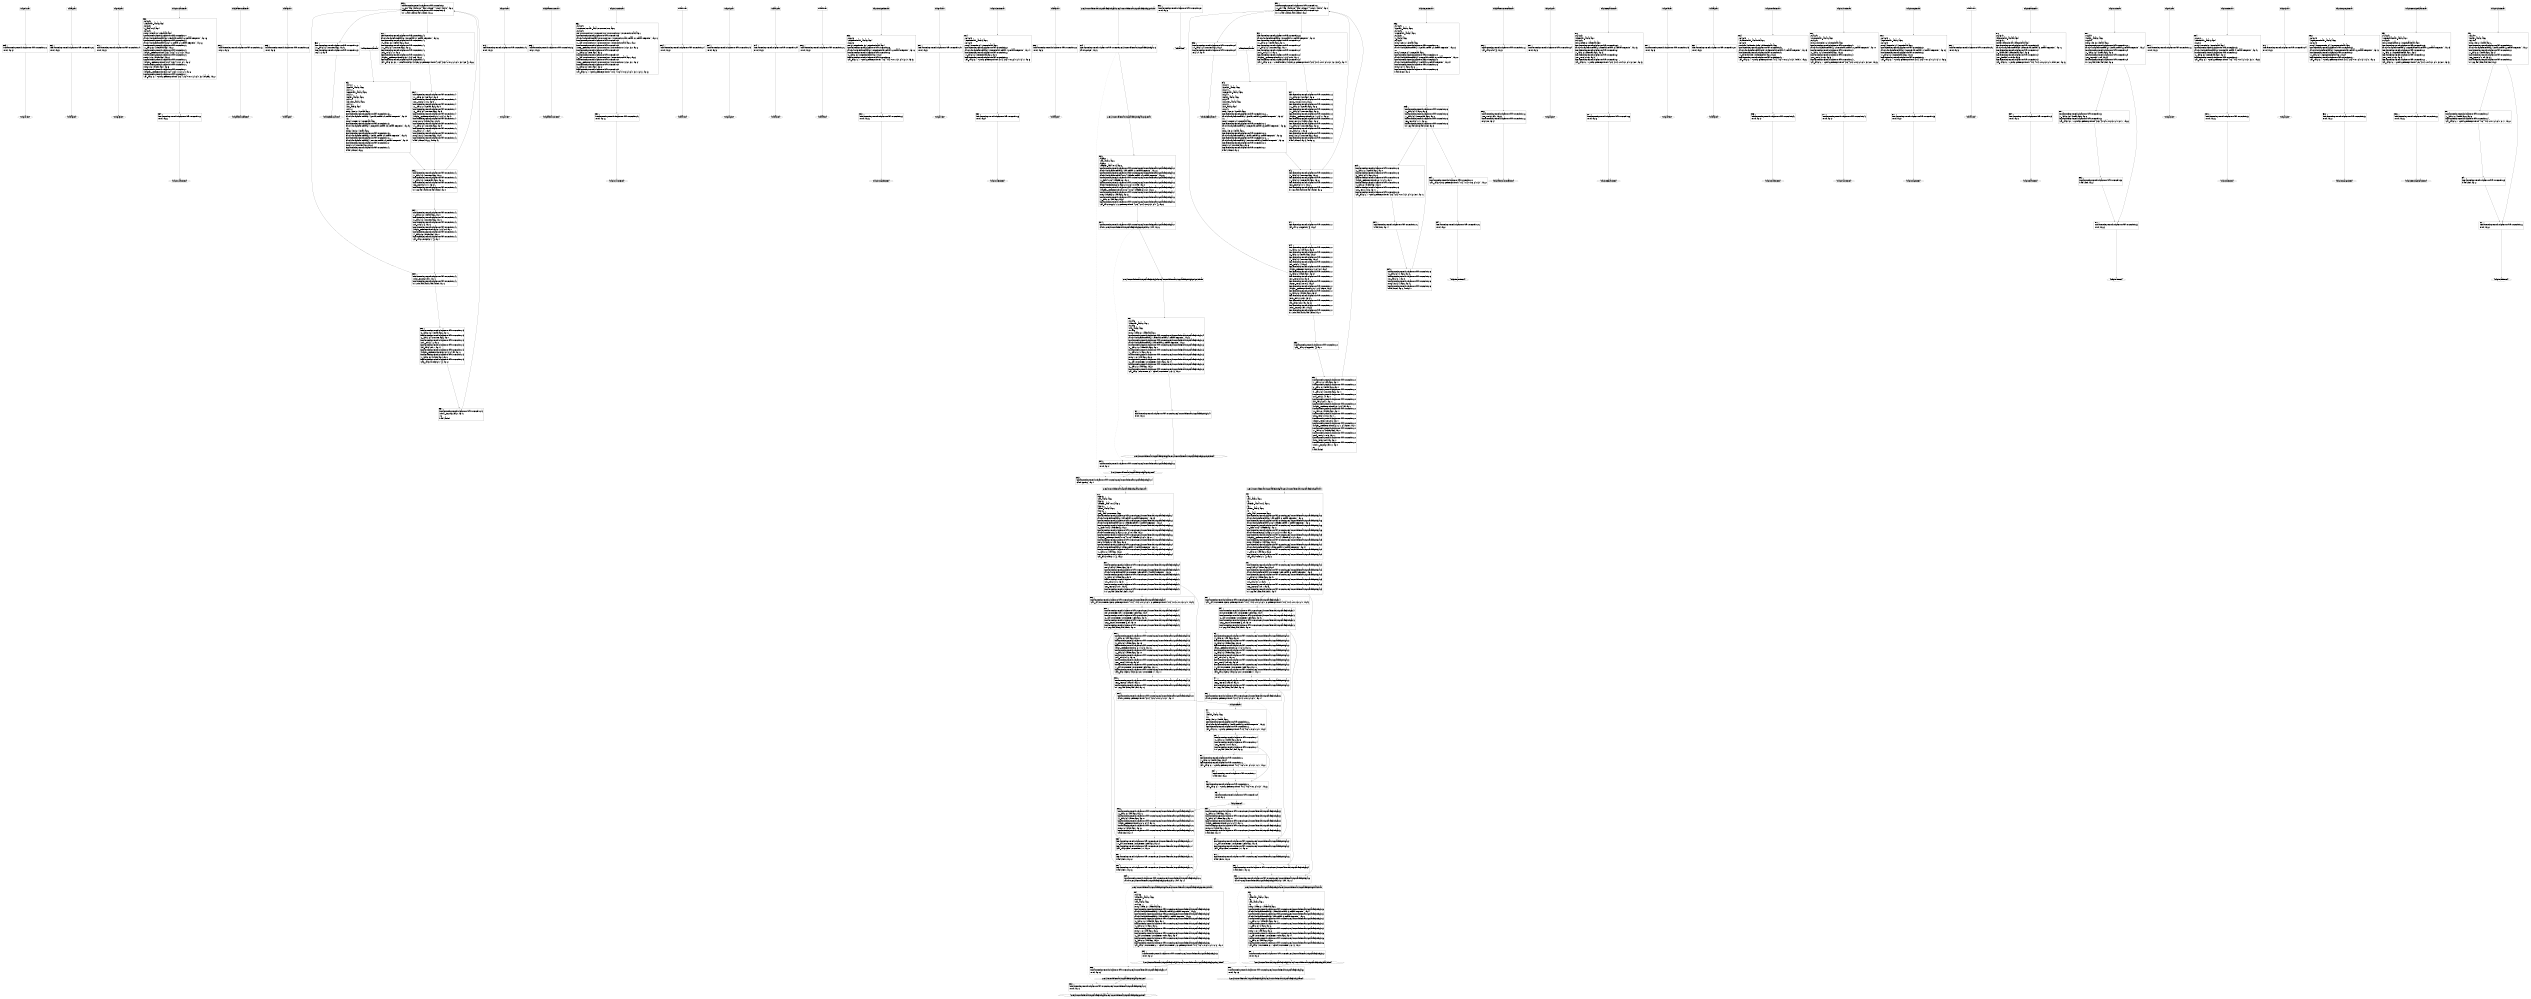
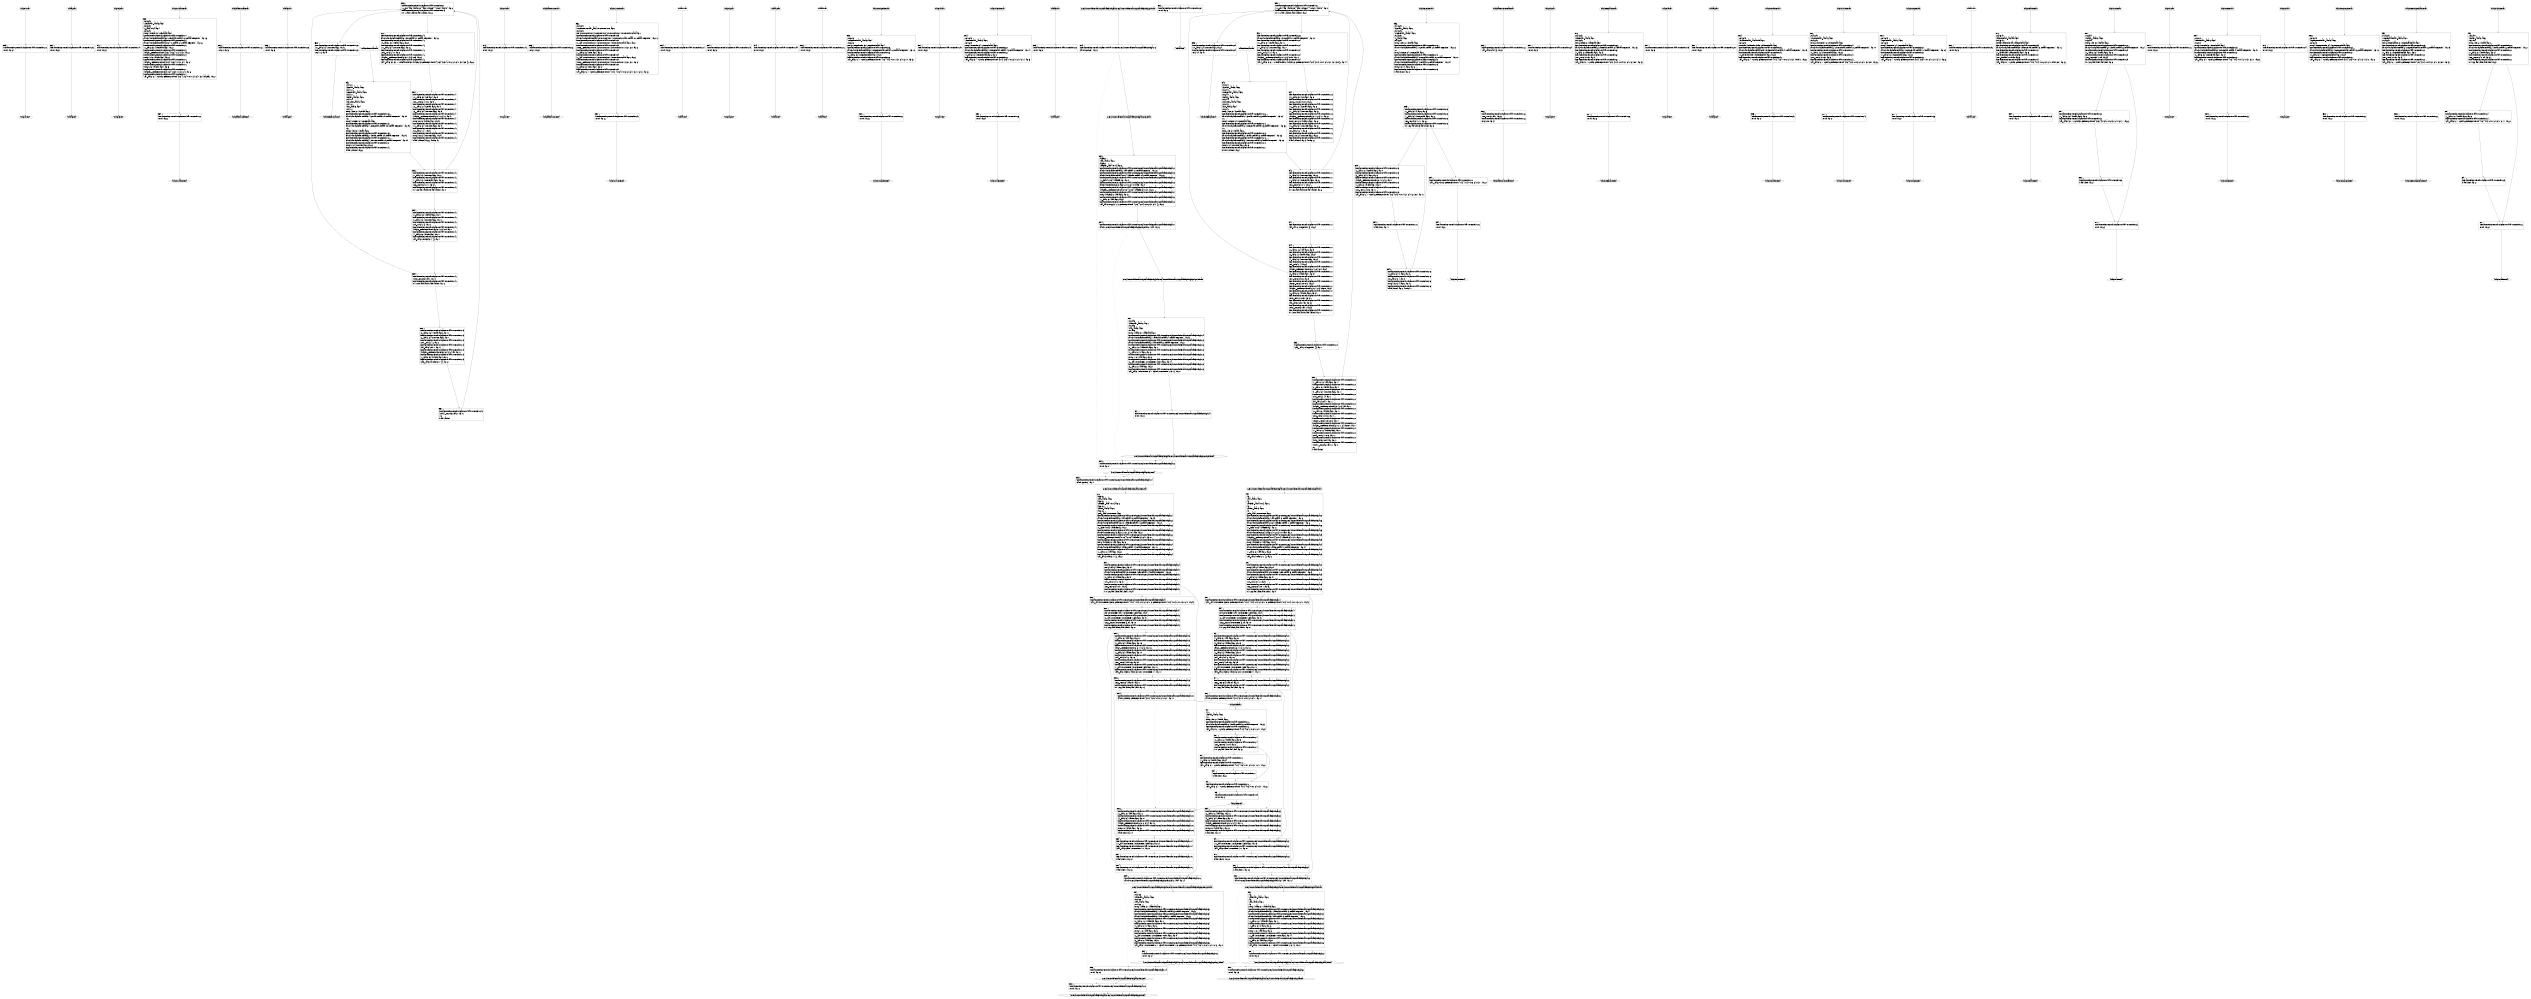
node "BB45:": text "br label %while.cond, !dbg !64" -> "br stdout %while.cond, !dbg !64"
